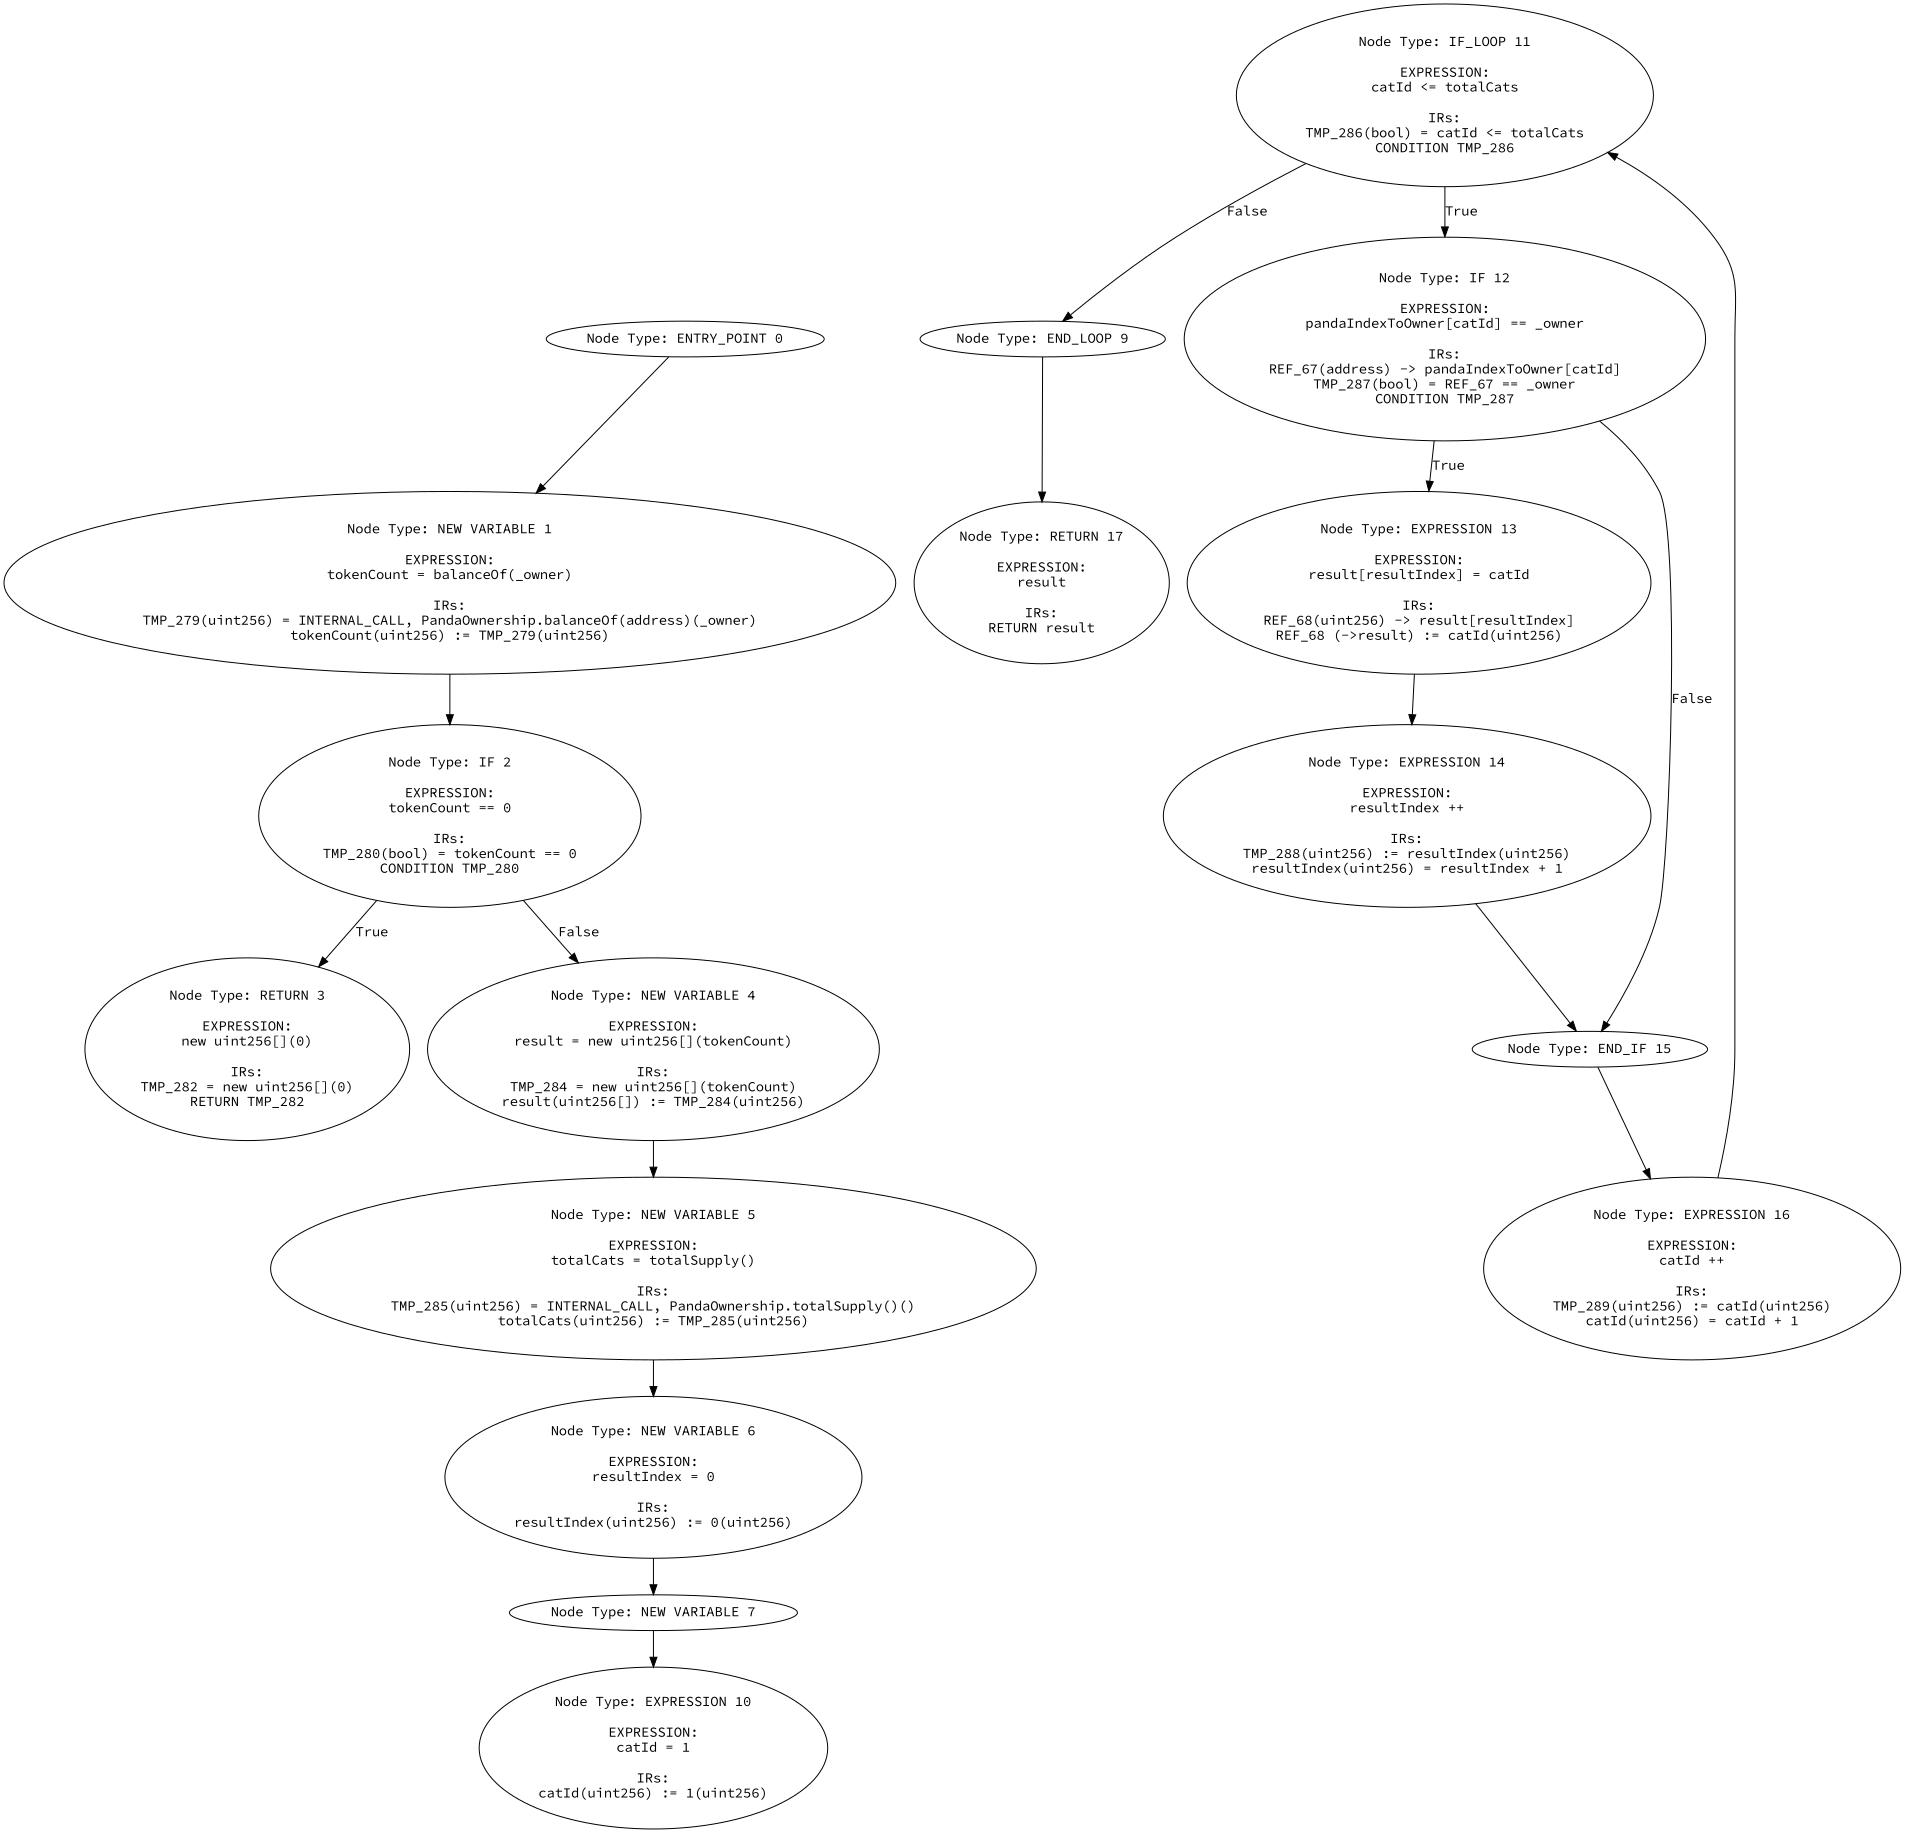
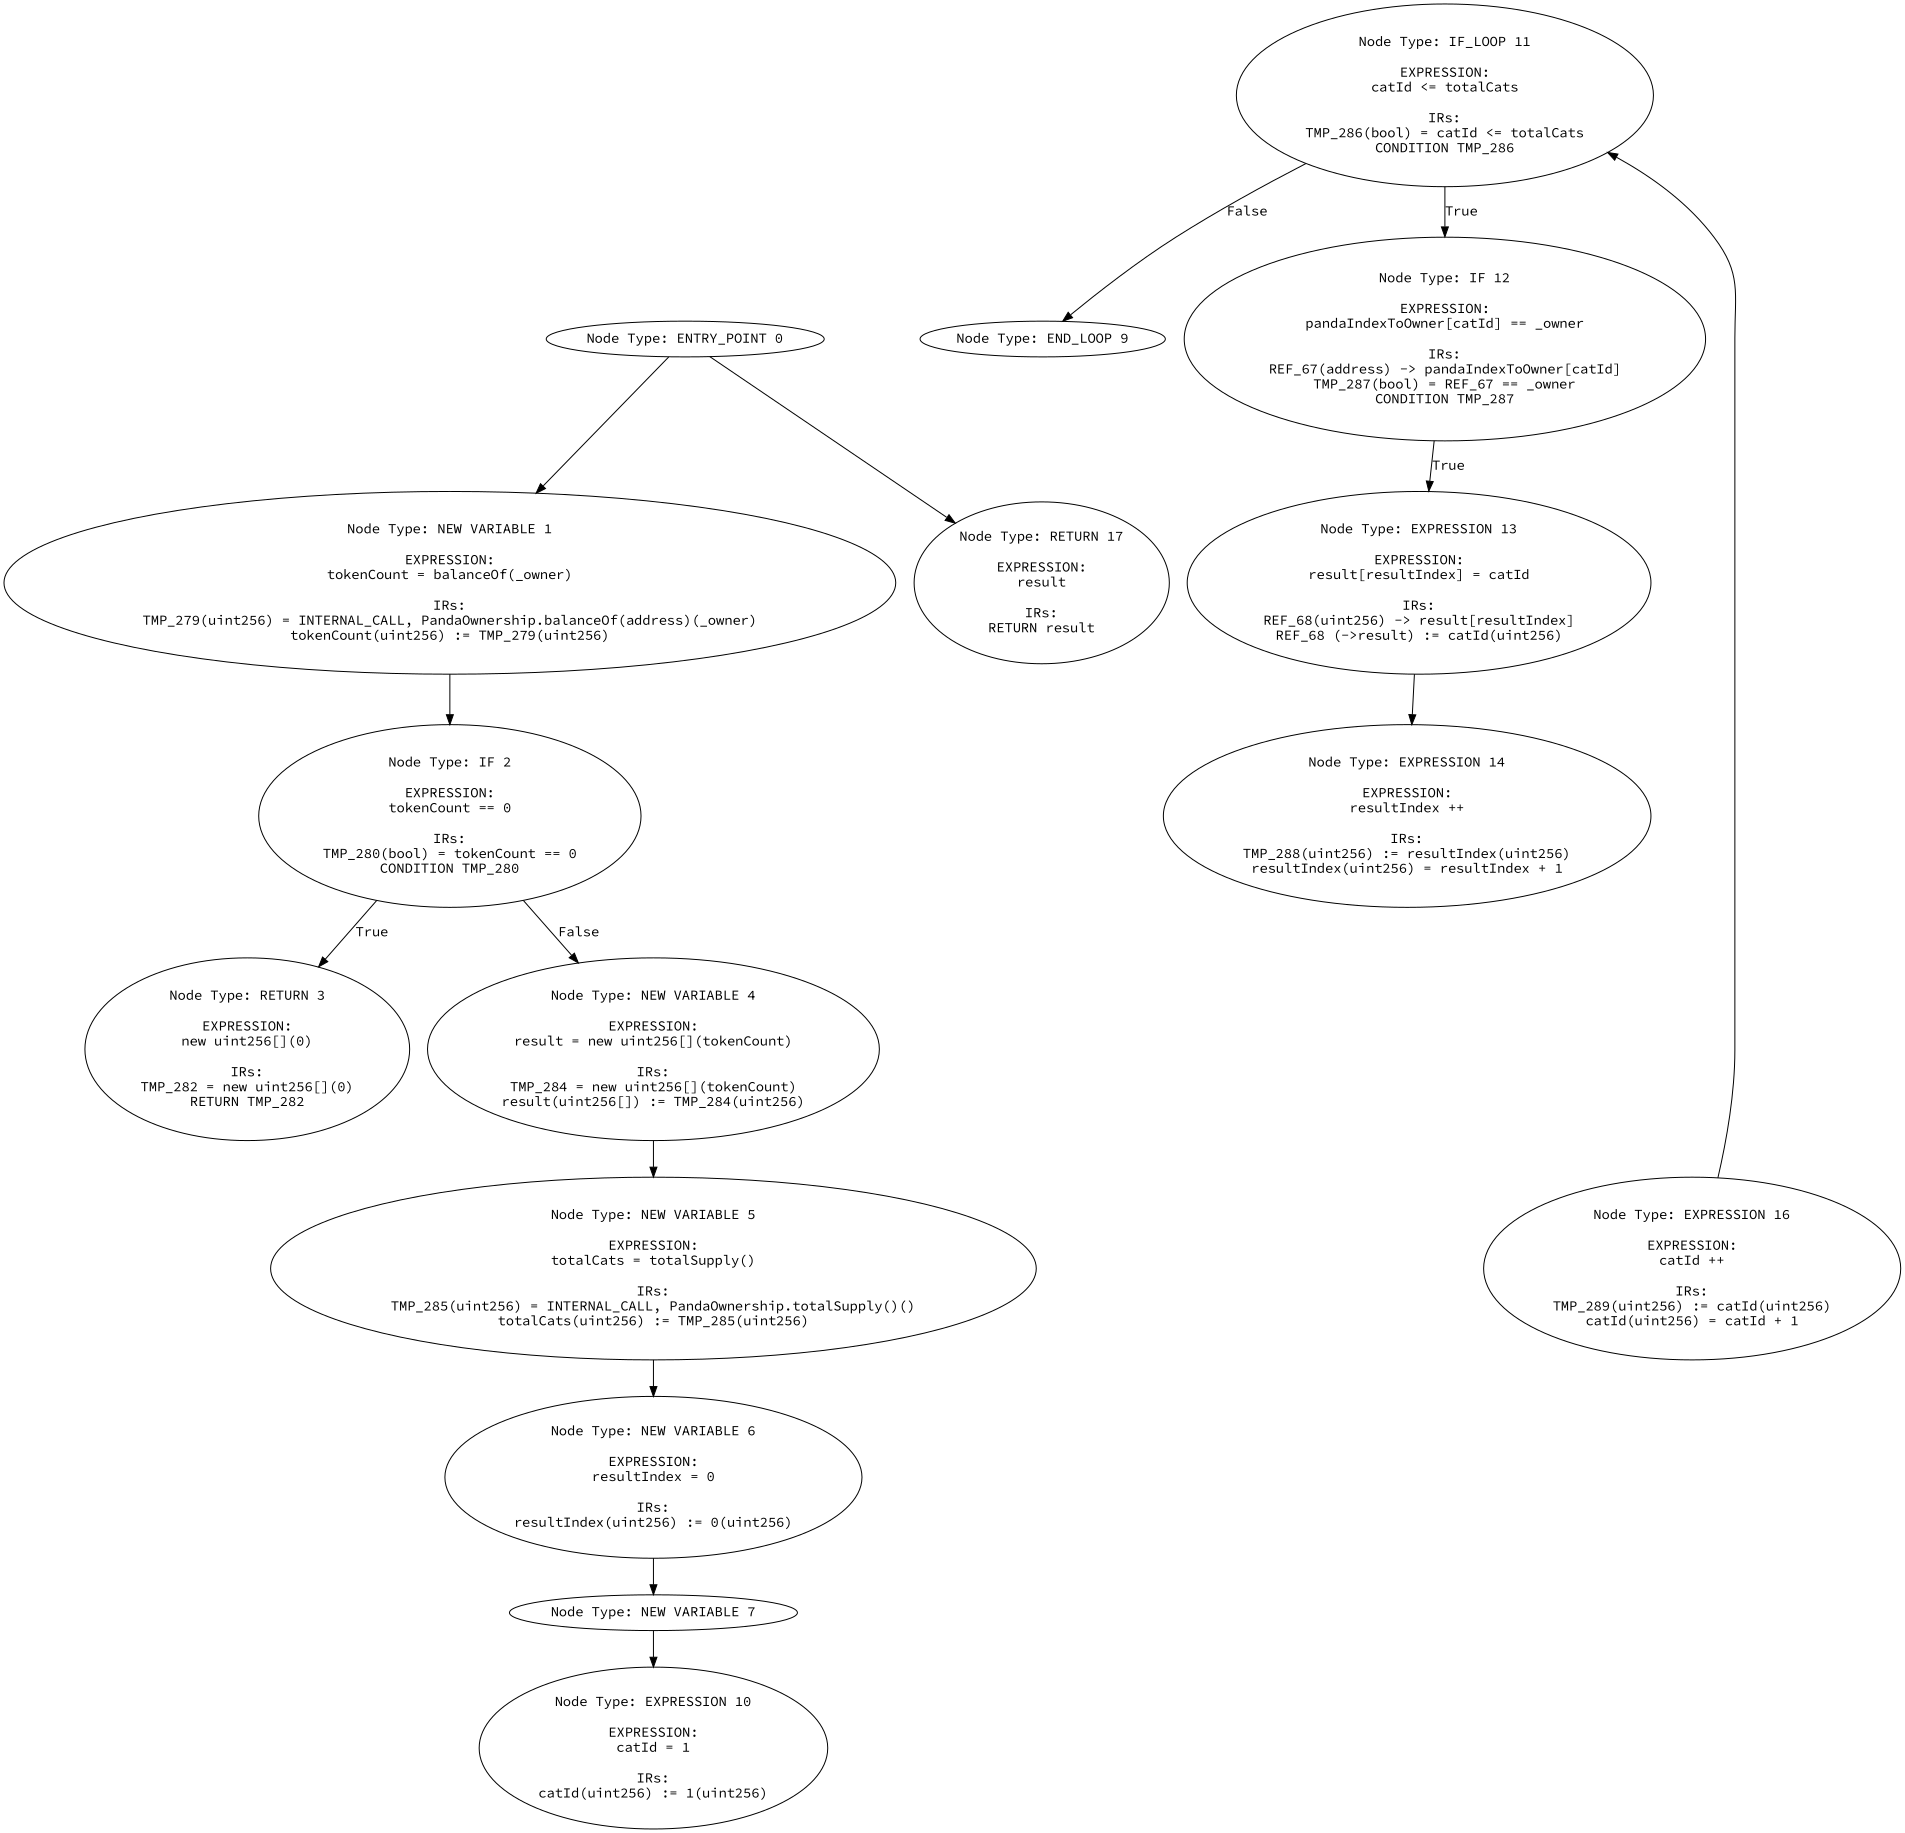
edge "Node Type: END_LOOP 9" -> "Node Type: RETURN 17 EXPRESSION: result IRs: RETURN result": now "Node Type: ENTRY_POINT 0" -> "Node Type: RETURN 17 EXPRESSION: result IRs: RETURN result"
node "Node Type: END_IF 15": removed
